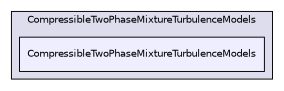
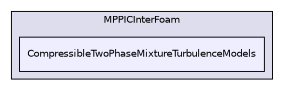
cluster "CompressibleTwoPhaseMixtureTurbulenceModels": label "CompressibleTwoPhaseMixtureTurbulenceModels" -> "MPPICInterFoam"
